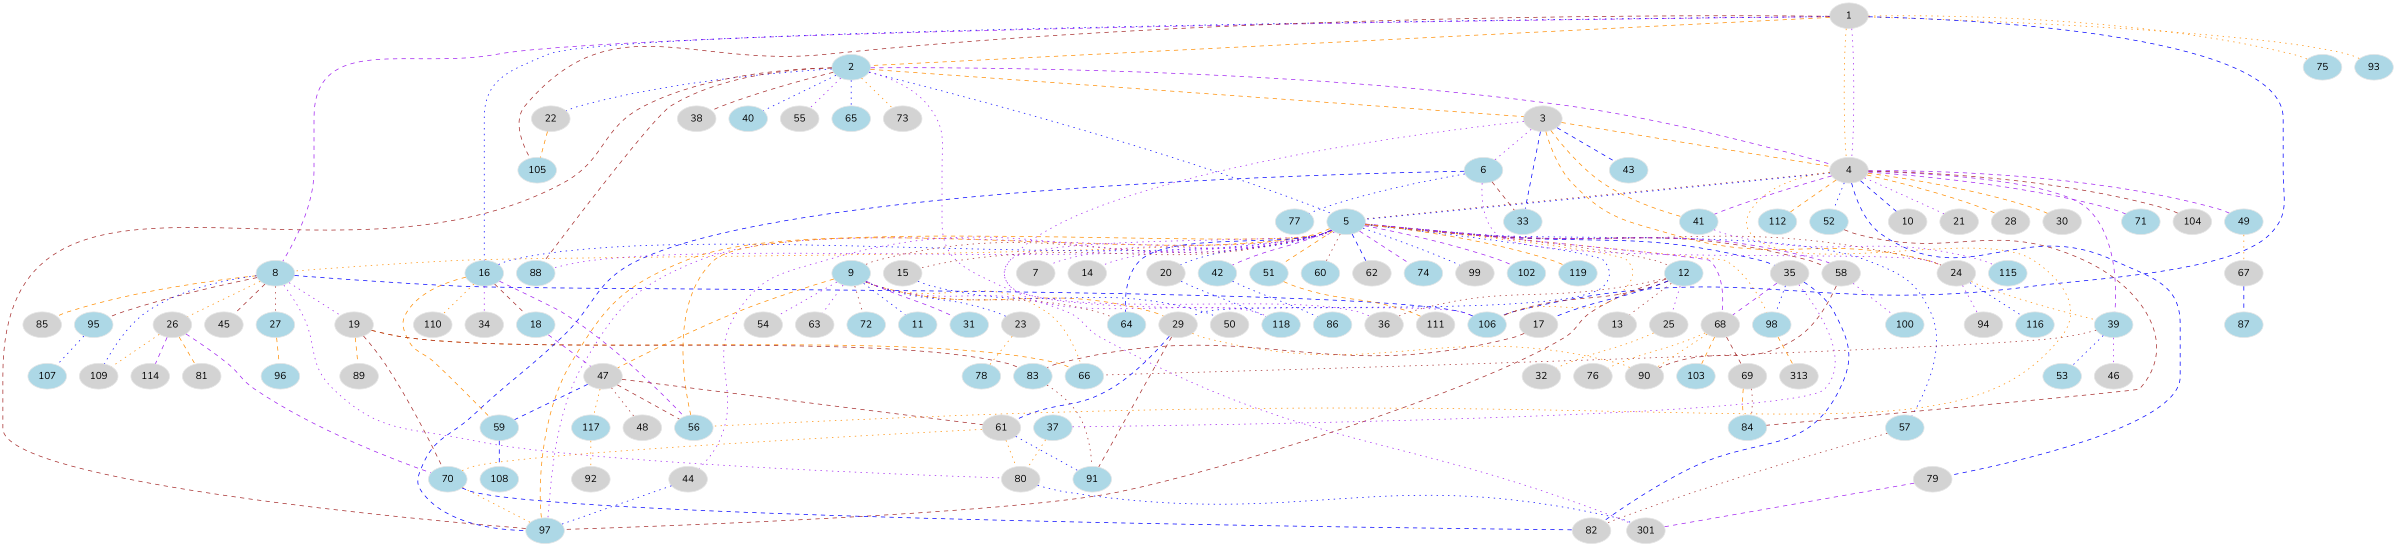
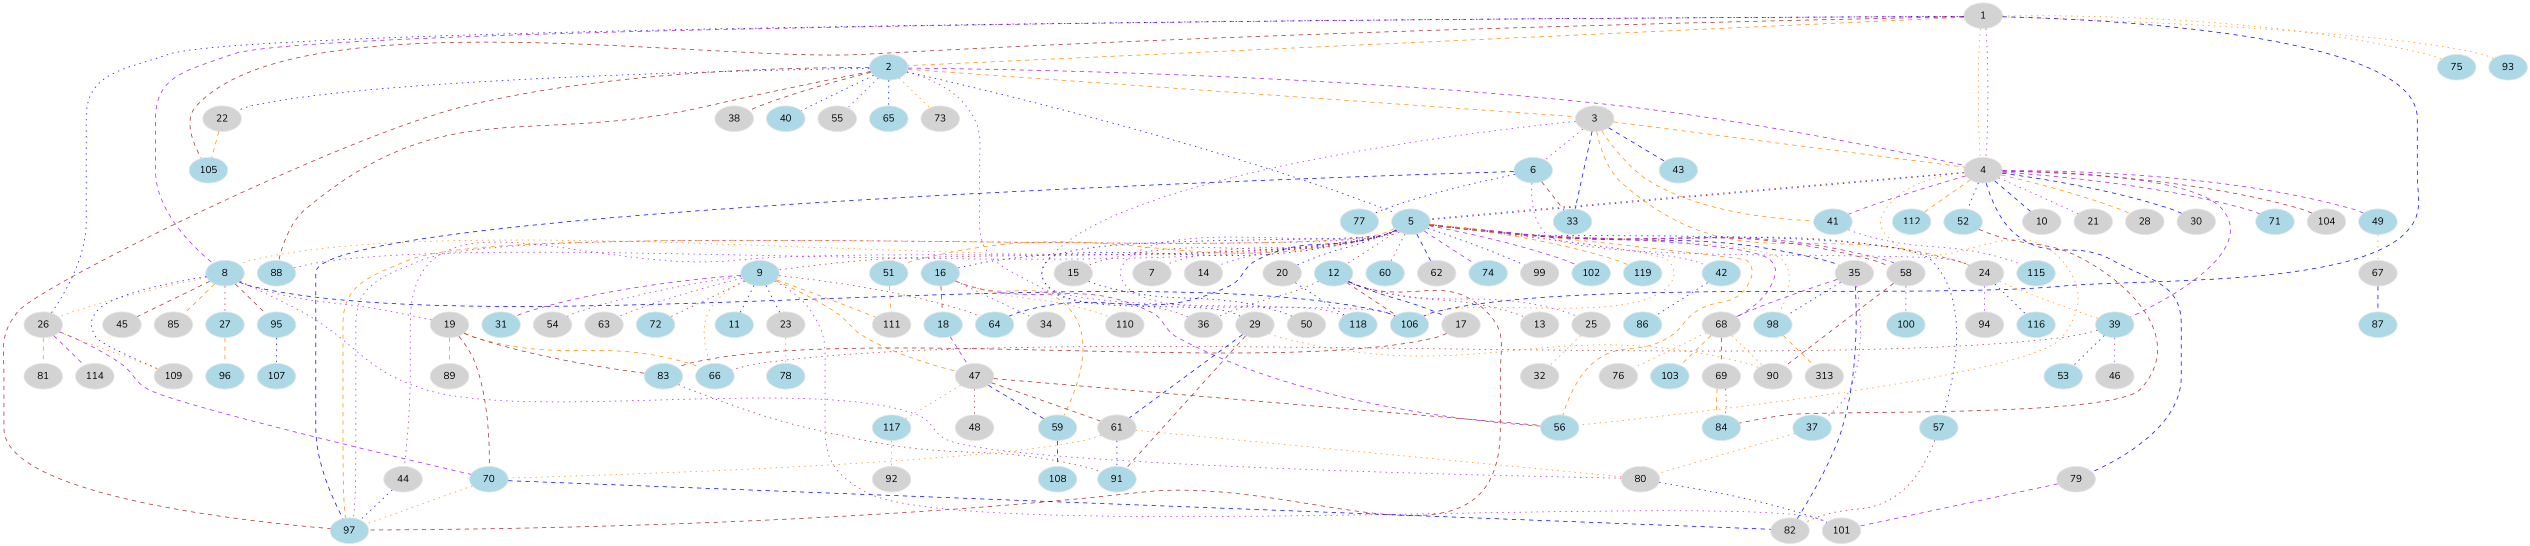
edge "1" -- "16": now "1" -- "26"
edge "4" -- "30": color darkorange -> blue
edge "5" -- "42": style dashed -> dotted
edge "9" -- "29": now "9" -- "111"
node "301": label "301" -> "101"
